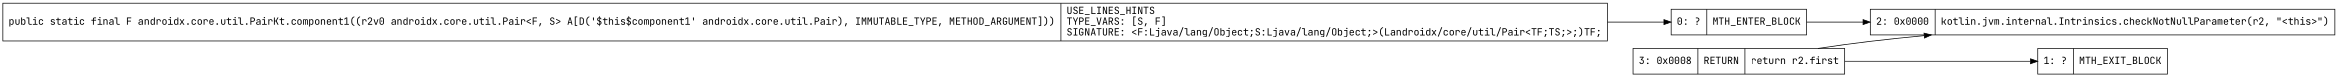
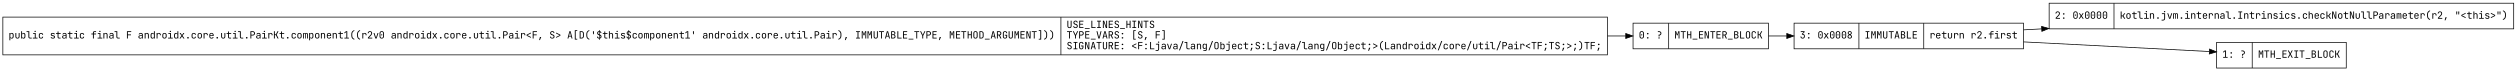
edge "0: ?" -> "2: 0x0000": now "0: ?" -> "3: 0x0008"
node "3: 0x0008": text "RETURN" -> "IMMUTABLE"
